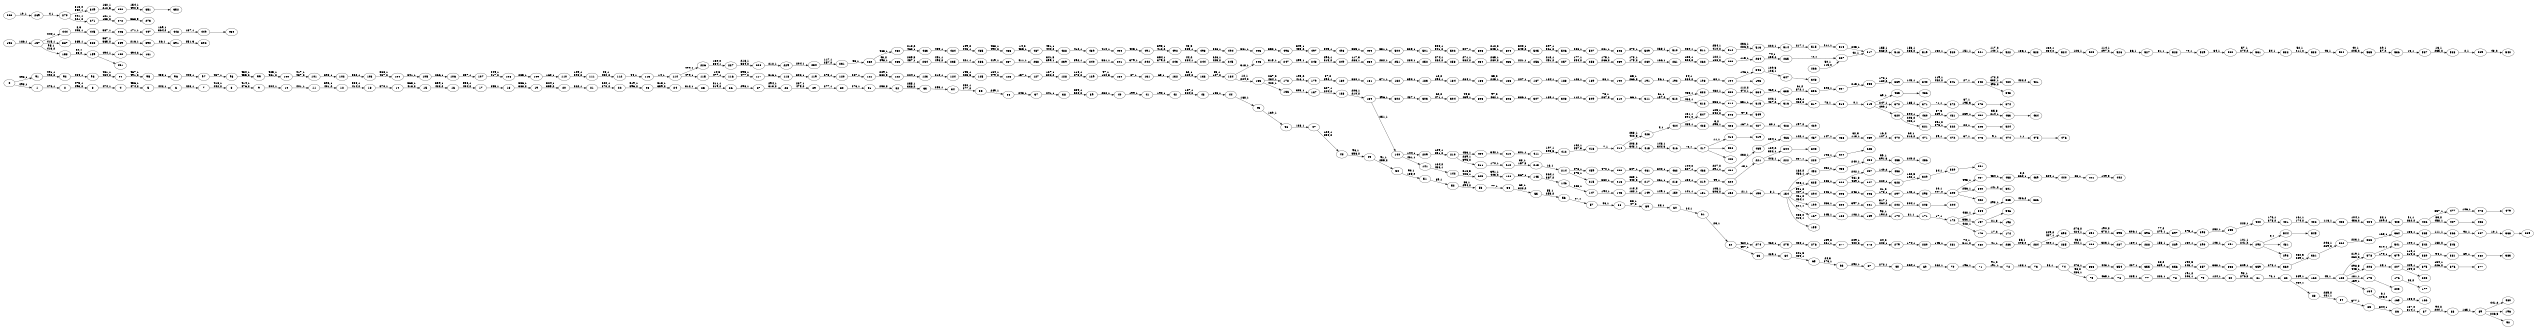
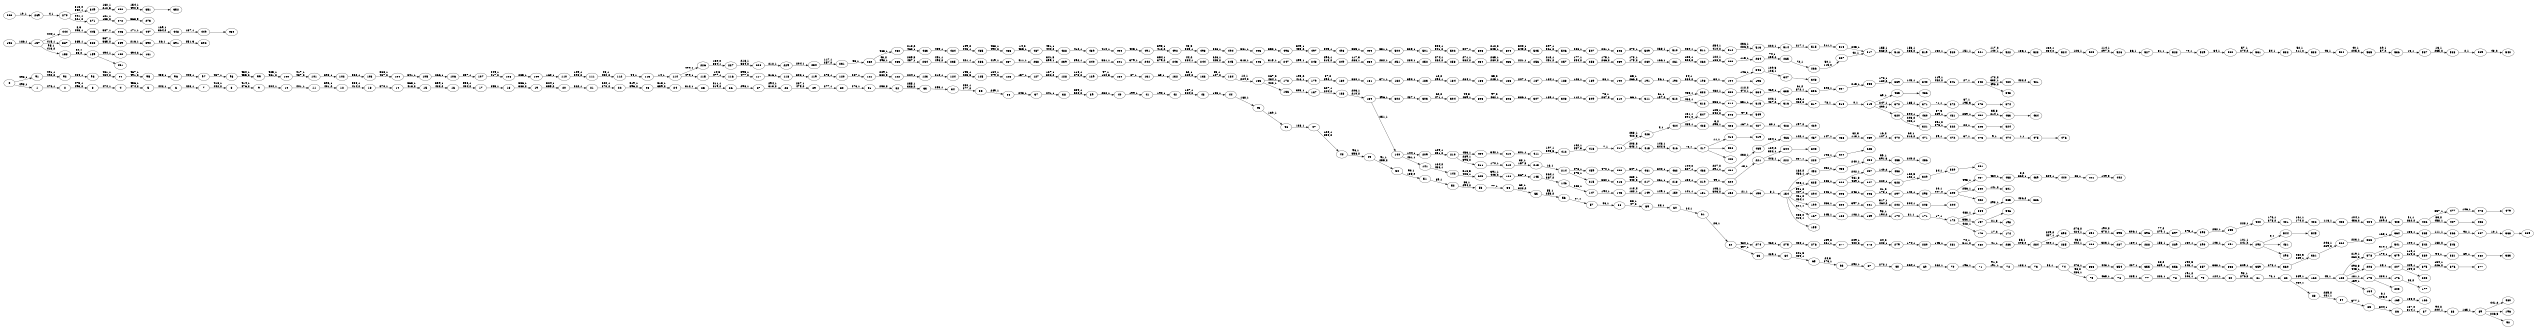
edge "265" -> "267": now "265" -> "266"
edge "134" -> "246": now "245" -> "246"
edge "175" -> "176": added, label "230,1"
